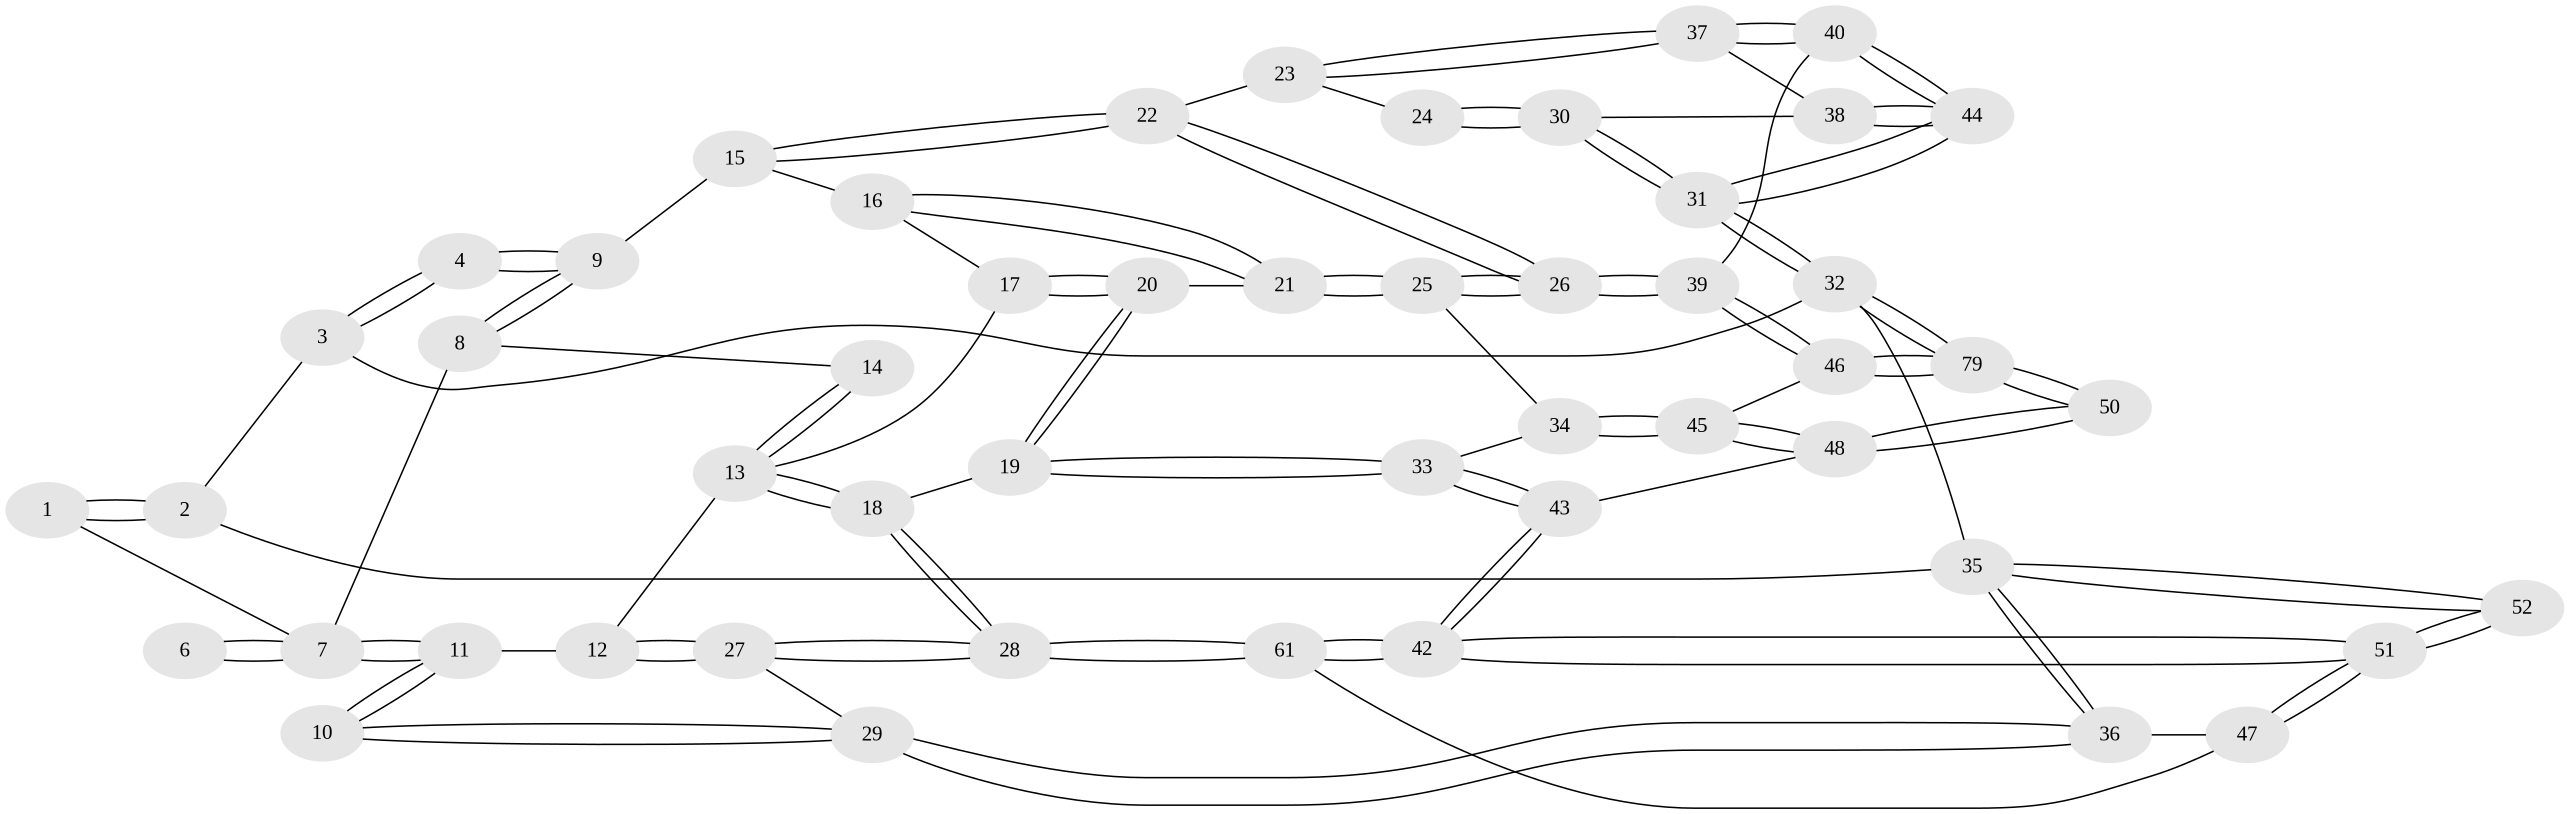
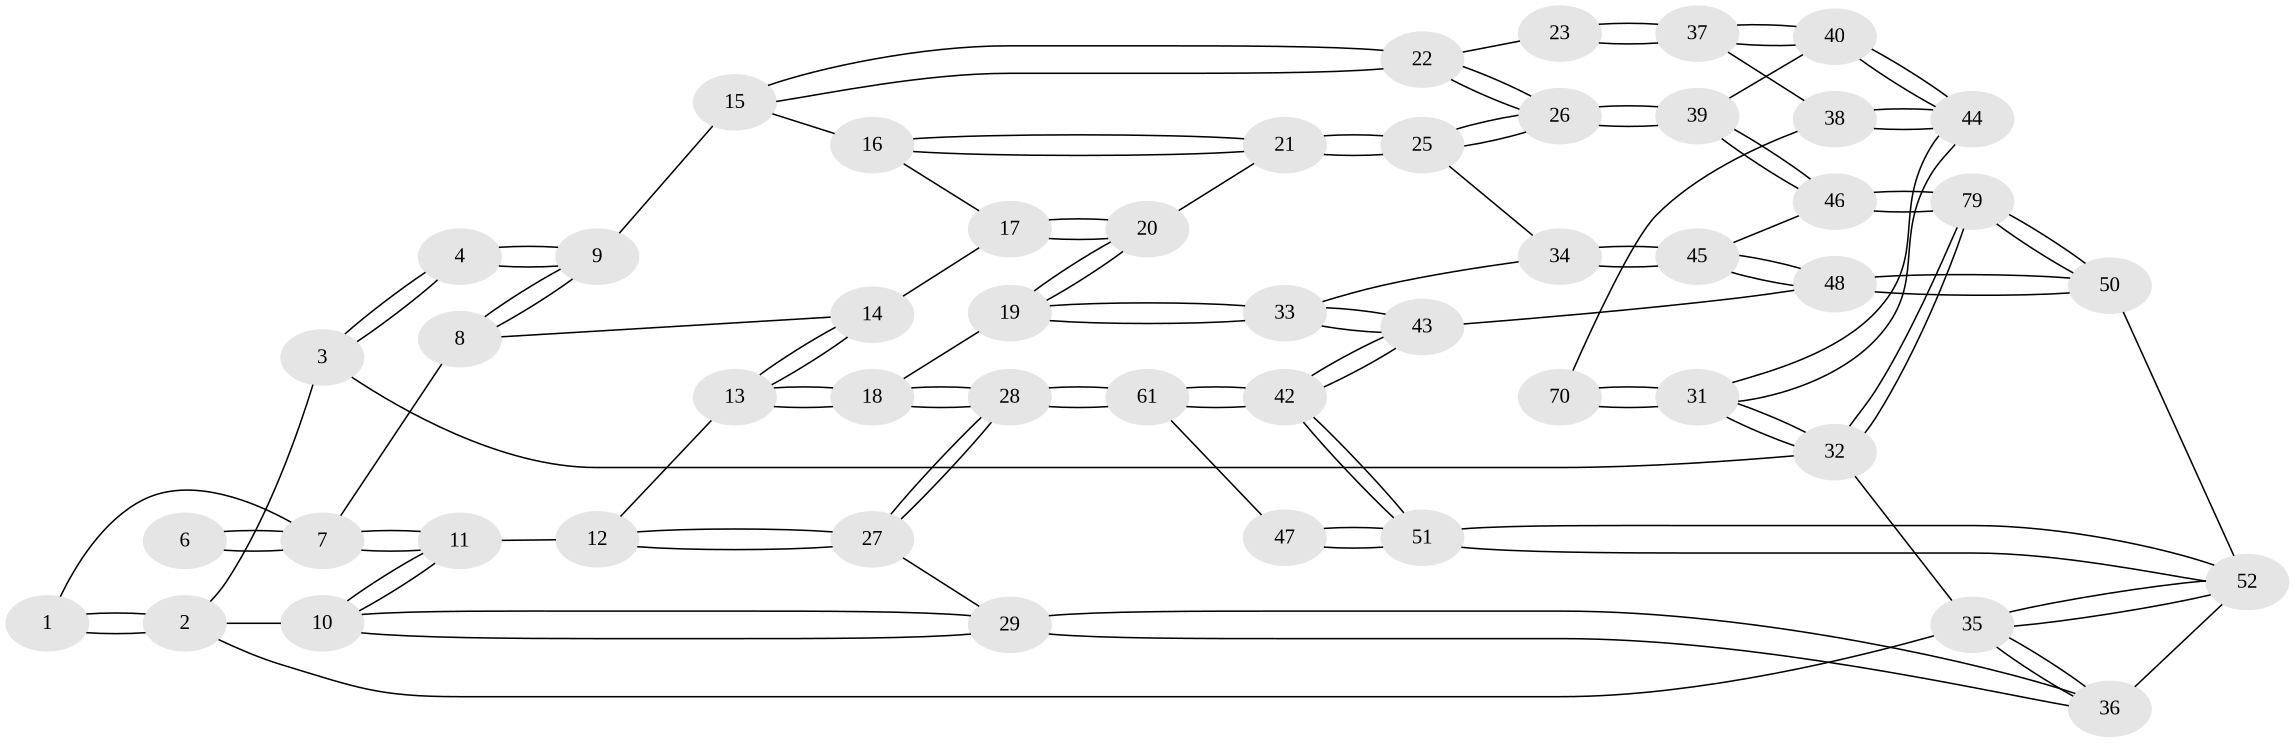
node "24": removed
node "30": label "30" -> "70"
edge "17" -- "13": now "17" -- "14"
edge "50" -- "52": added
edge "2" -- "10": added
edge "36" -- "47": now "36" -- "52"
